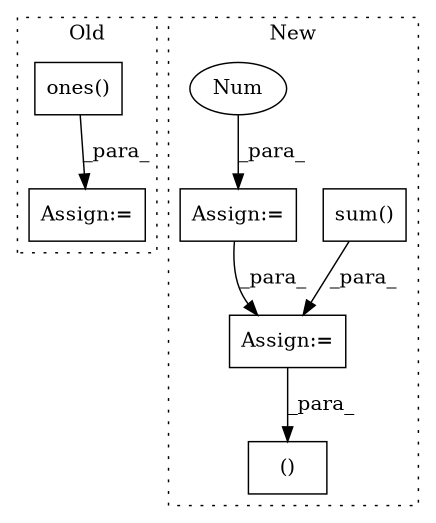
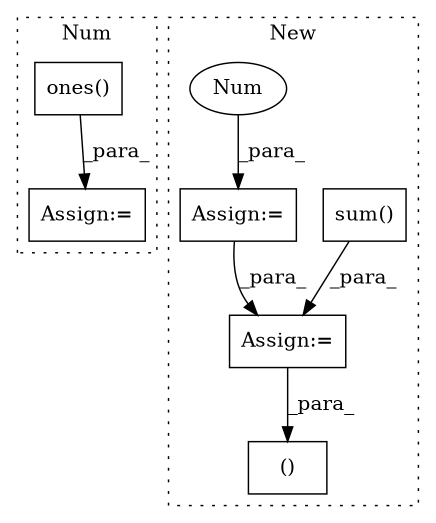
cluster "Old": label "Old" -> "Num"
